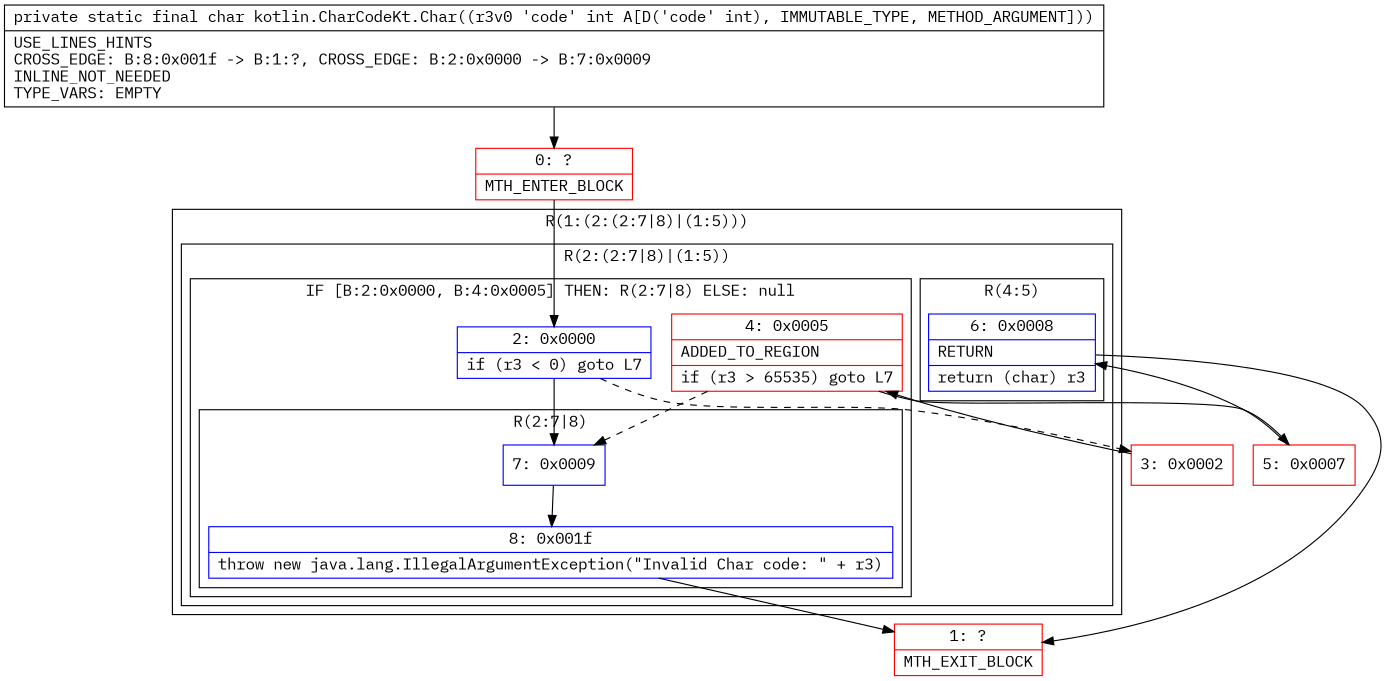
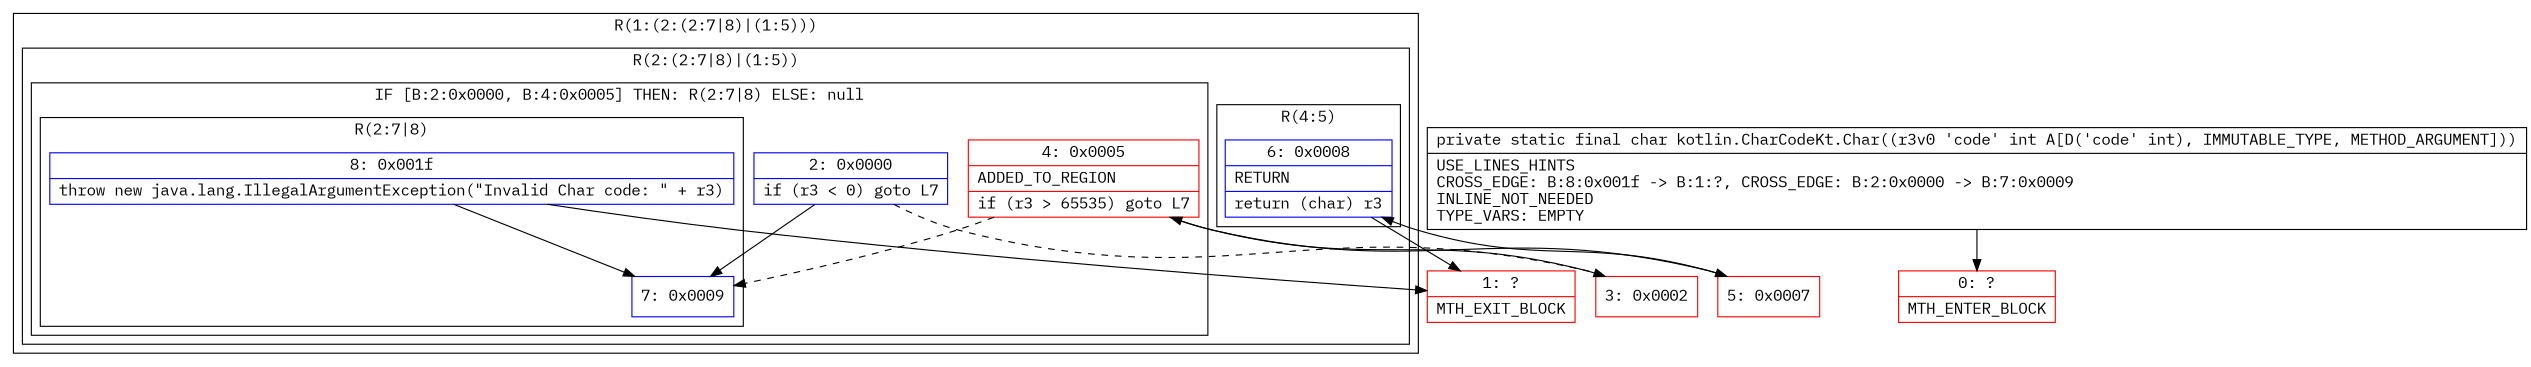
edge "0: ?" -> "2: 0x0000": removed
edge "7: 0x0009" -> "8: 0x001f": reversed
